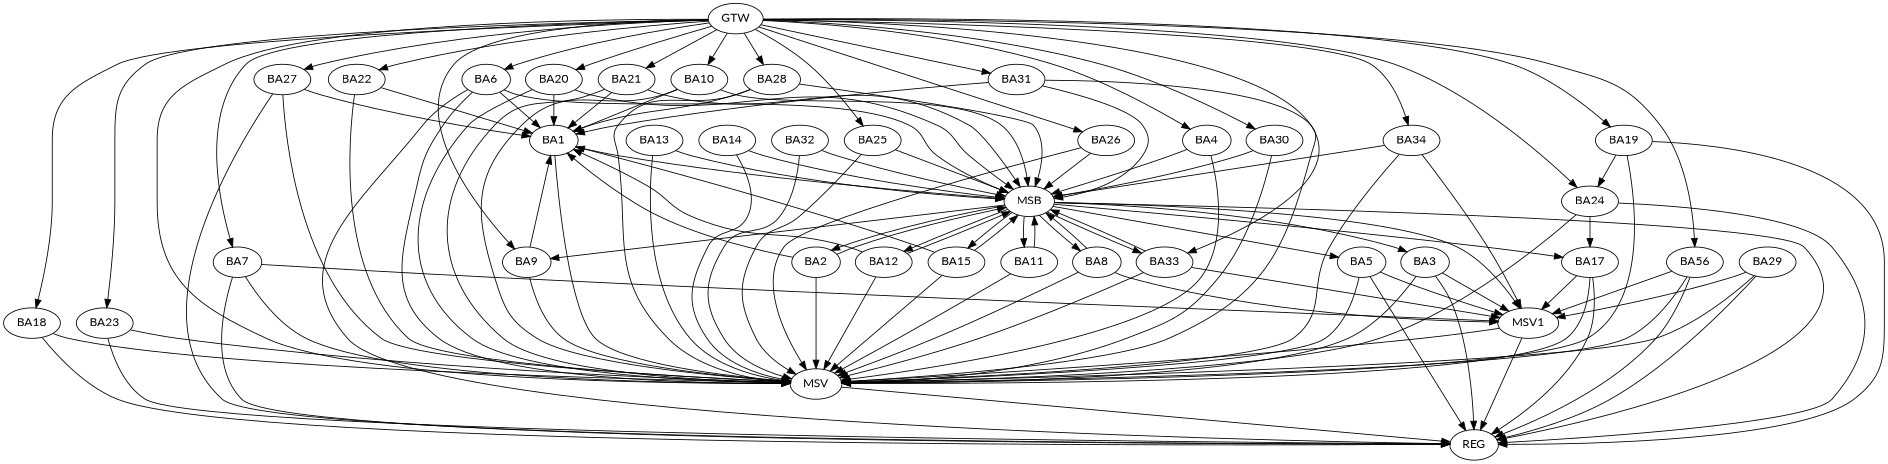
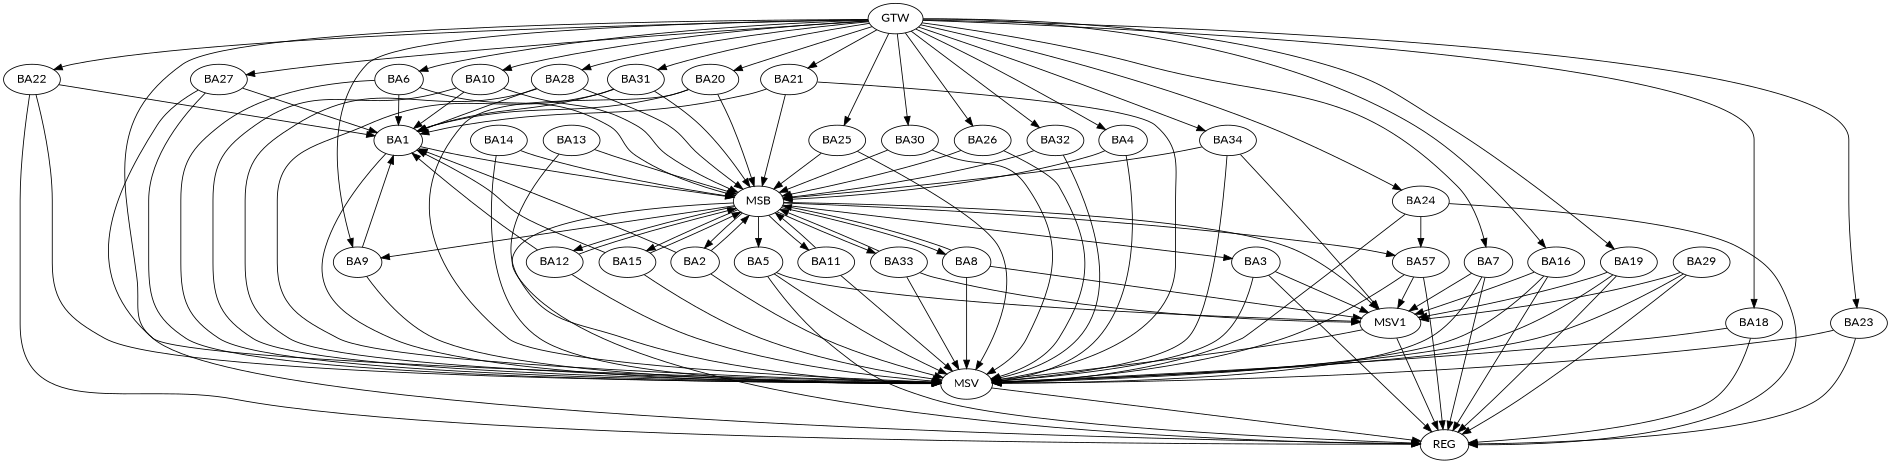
edge "GTW" -> "BA33": now "GTW" -> "BA32"
edge "BA19" -> "BA24": now "BA19" -> "MSV1"
node "BA17": label "BA17" -> "BA57"
node "BA56": label "BA56" -> "BA16"
edge "BA6" -> "REG": now "BA22" -> "REG"
